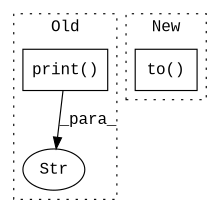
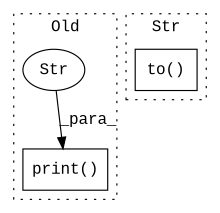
cluster "New": label "New" -> "Str"
edge "print()" -> "Str": reversed
